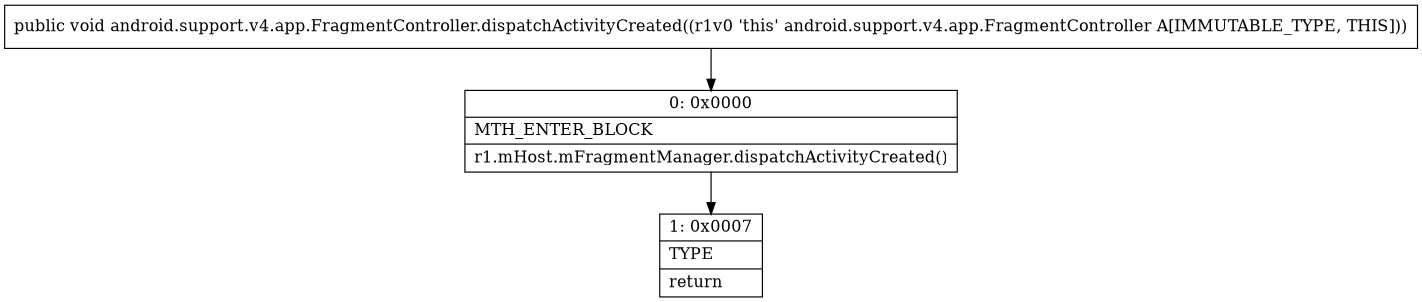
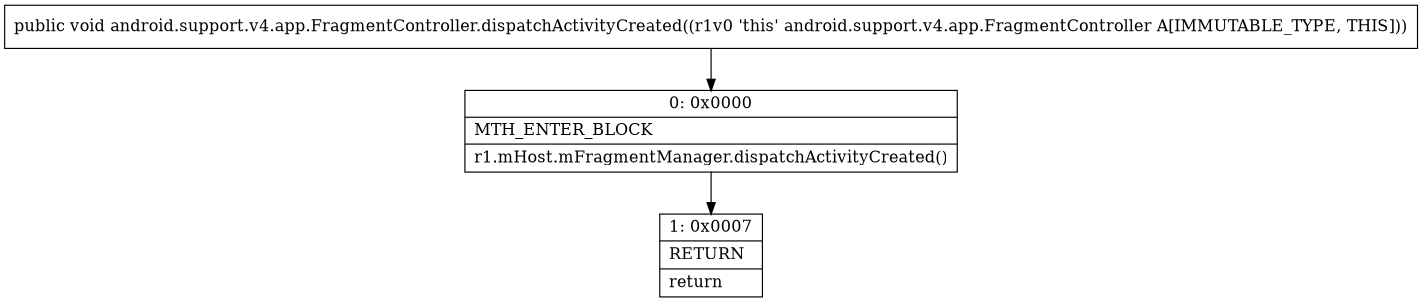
node "1: 0x0007": text "TYPE" -> "RETURN"
